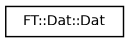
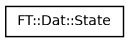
node "FT::Dat::Dat": label "FT::Dat::Dat" -> "FT::Dat::State"
